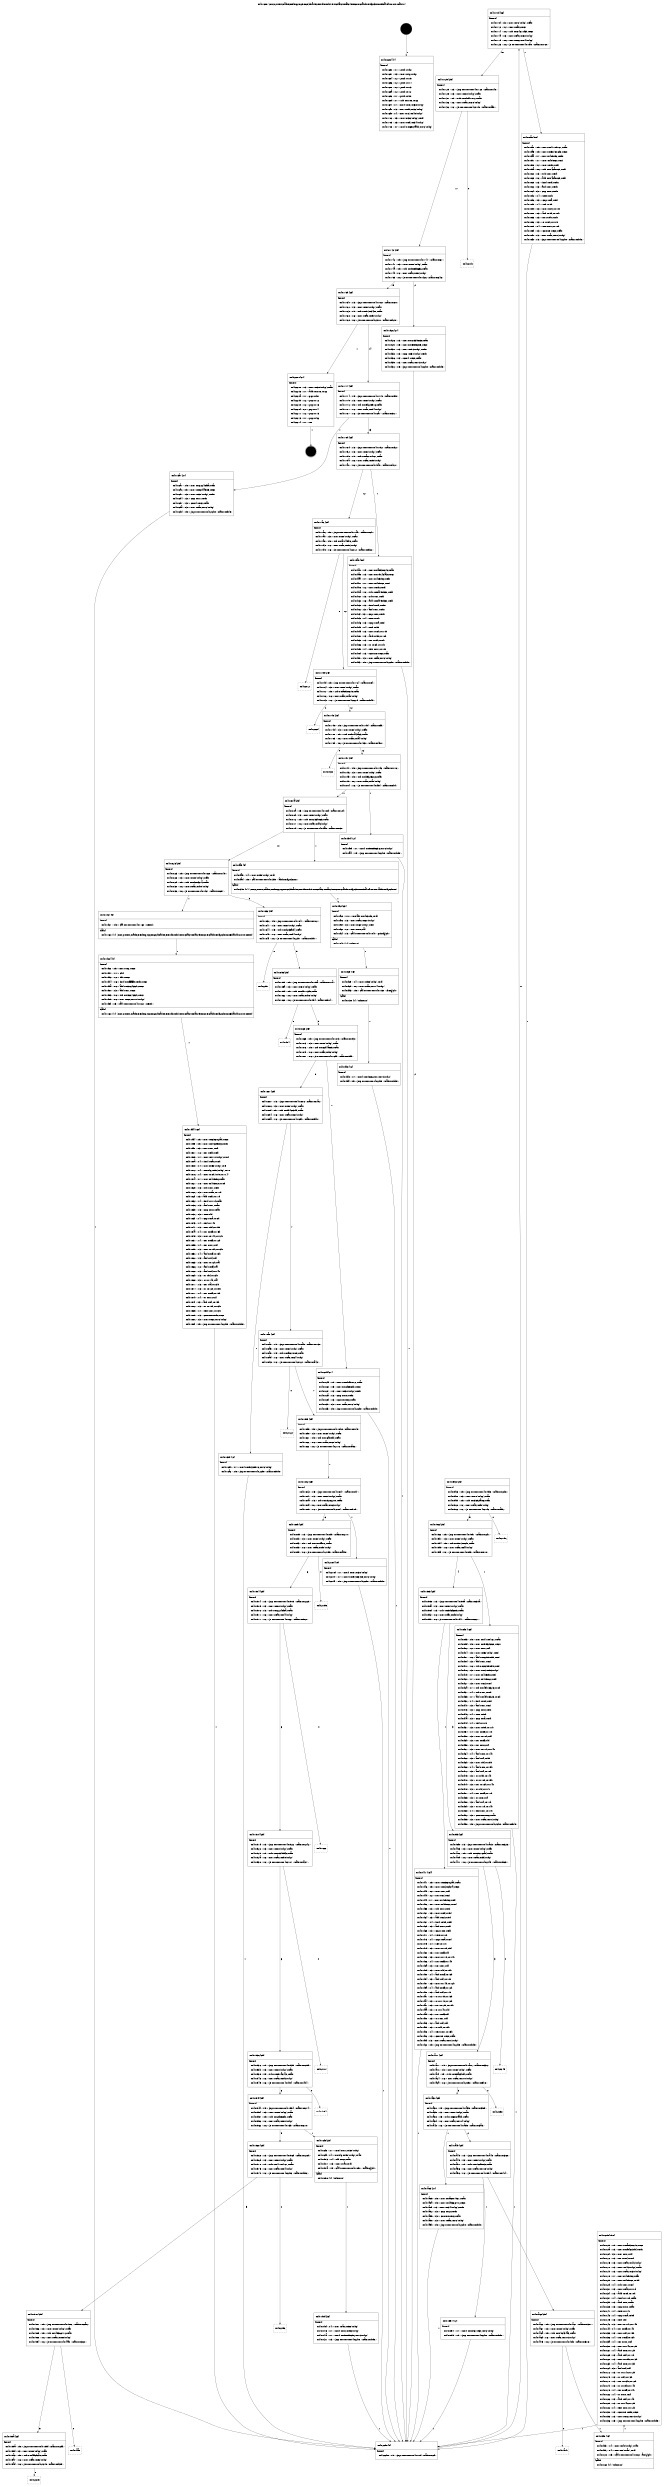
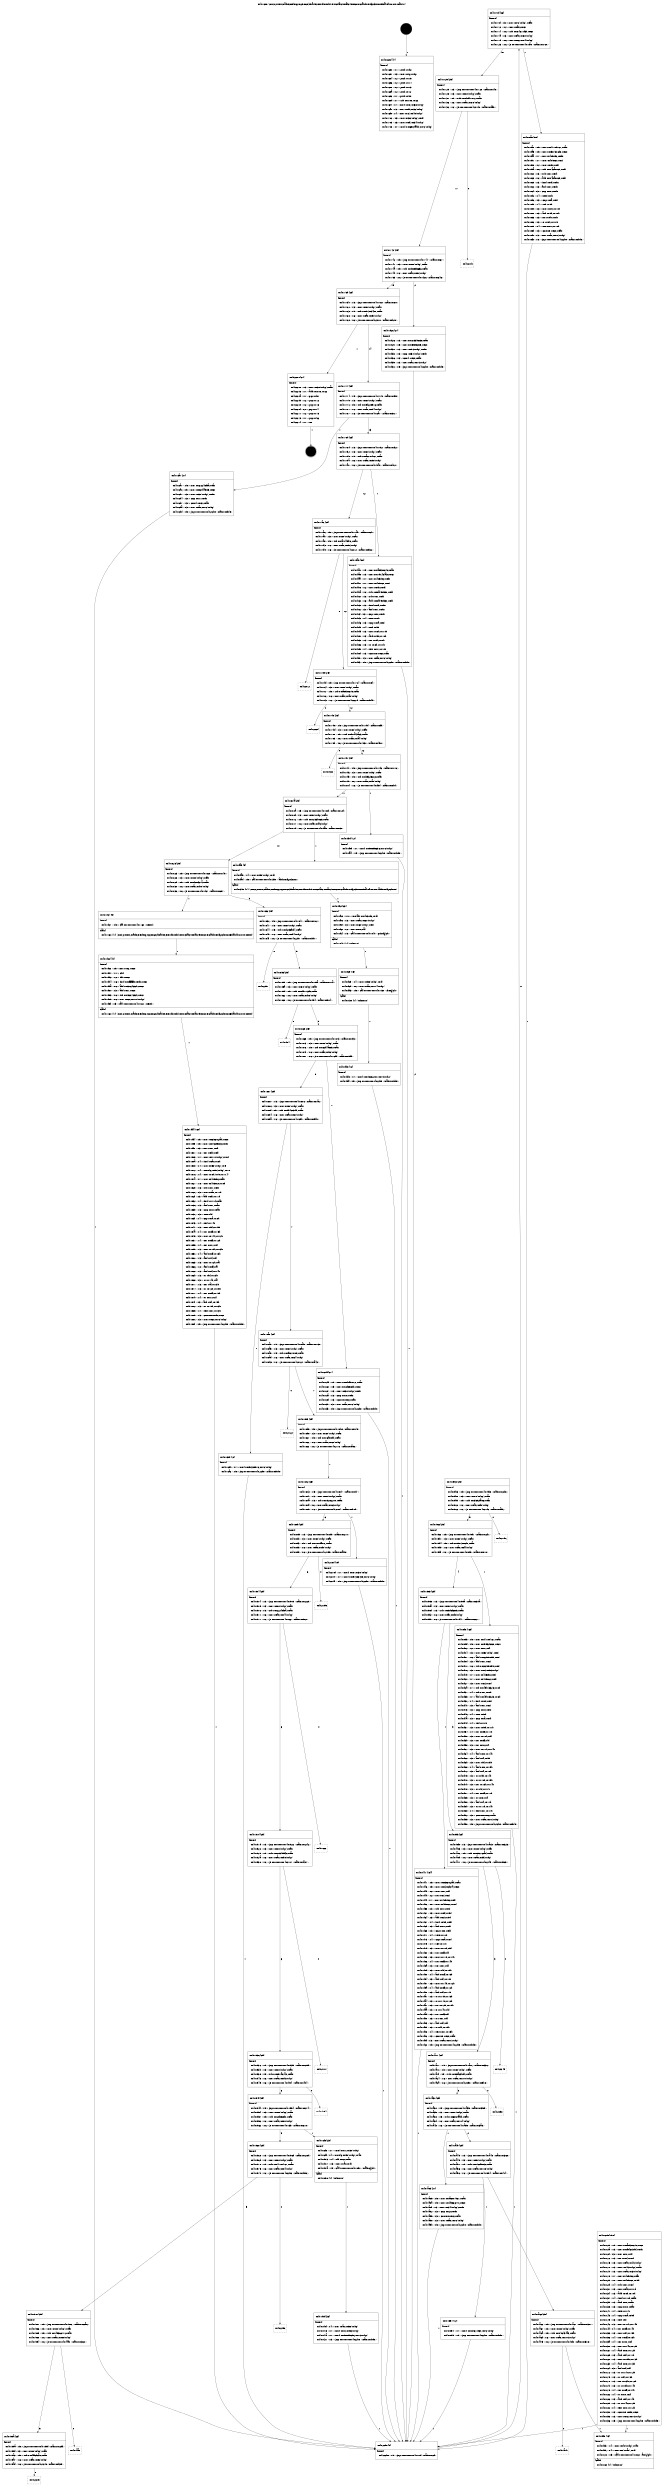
edge "0x401bf8 [13]" -> "0x401c05 [150]": reversed
